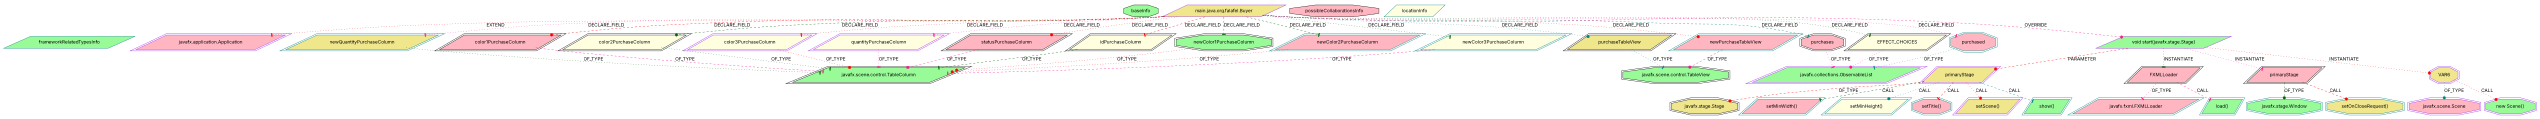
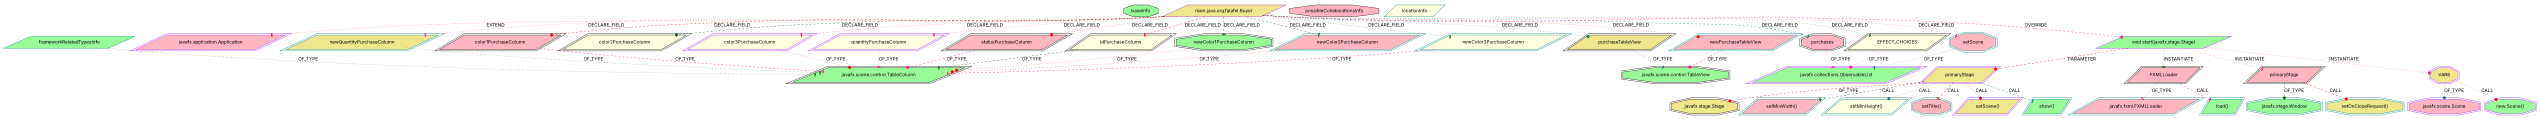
node "purchased": label "purchased" -> "setScene"
edge "color2PurchaseColumn" -> "javafx.scene.control.TableColumn": now "frameworkRelatedTypesInfo" -> "javafx.scene.control.TableColumn"
edge "void start(javafx.stage.Stage)" -> "VAR6": color red -> deeppink
